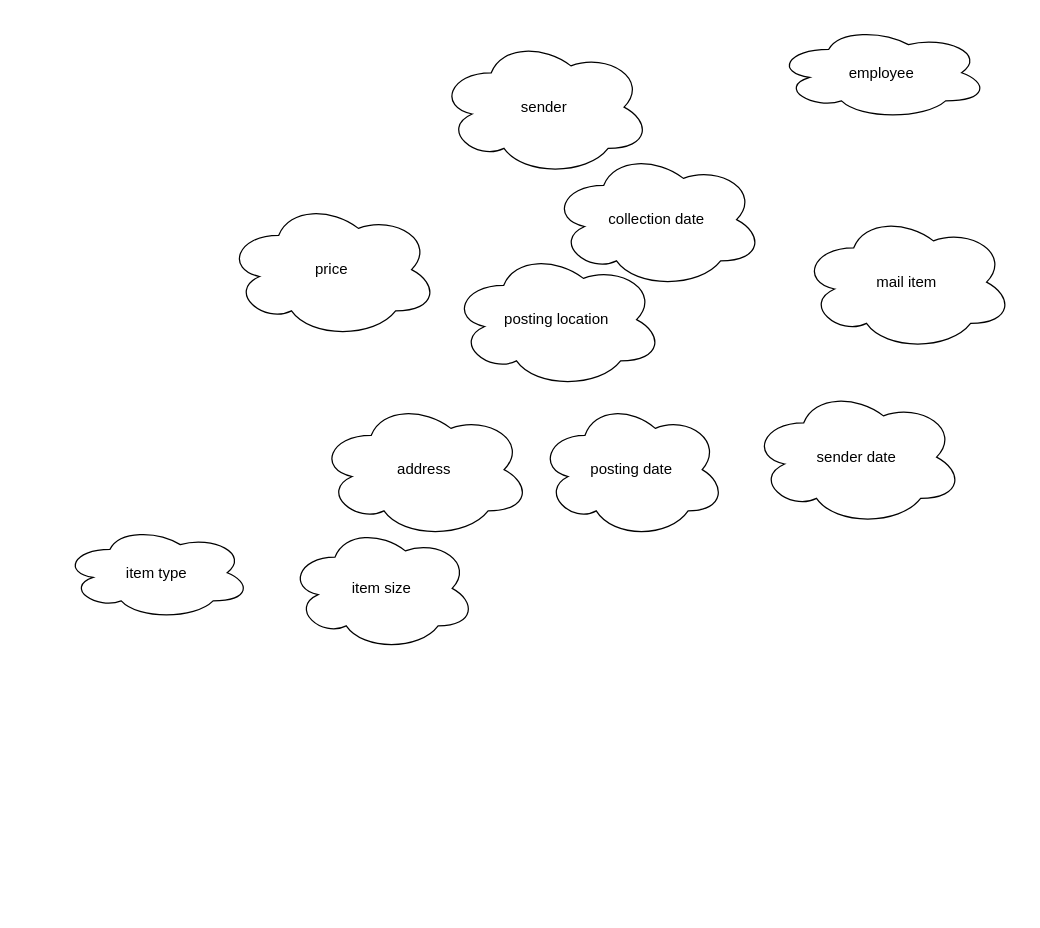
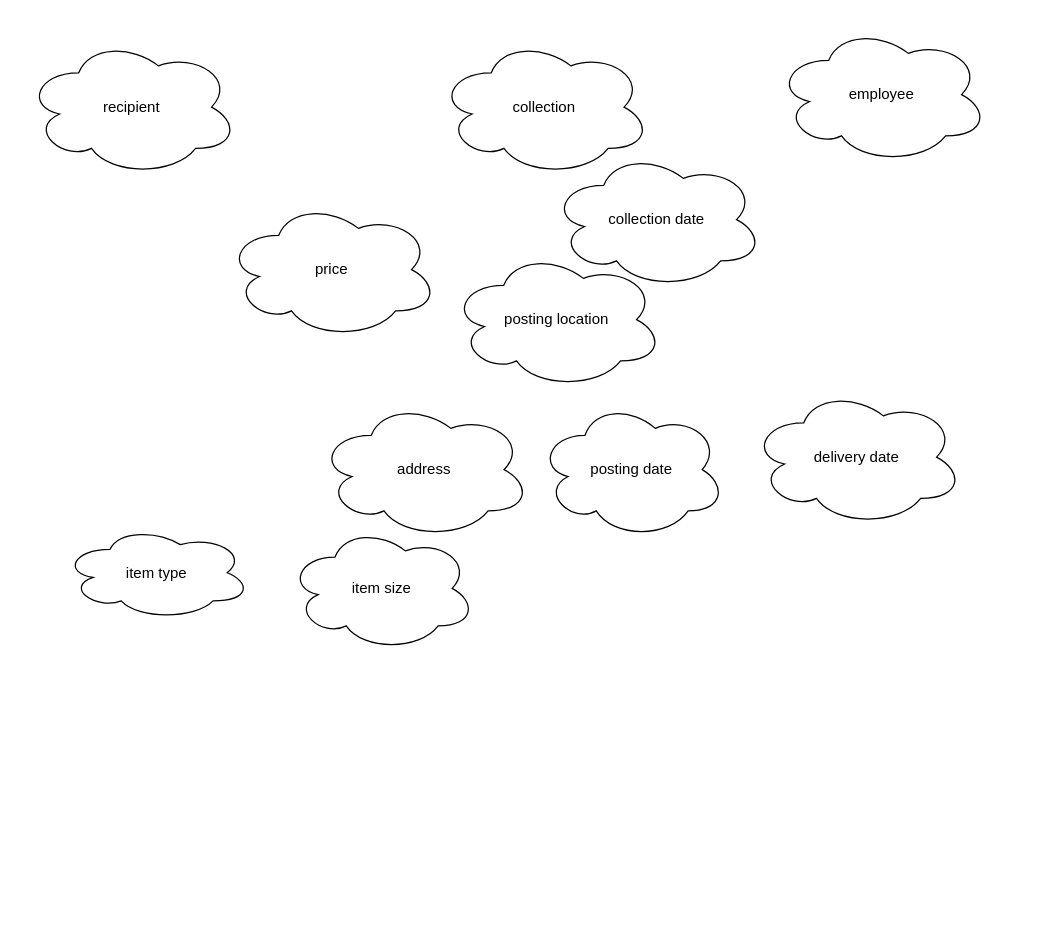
node "employee": size 213x94 -> 213x138
node "recipient": added
node "sender": label "sender" -> "collection"
node "mail item": removed
node "sender date": label "sender date" -> "delivery date"
